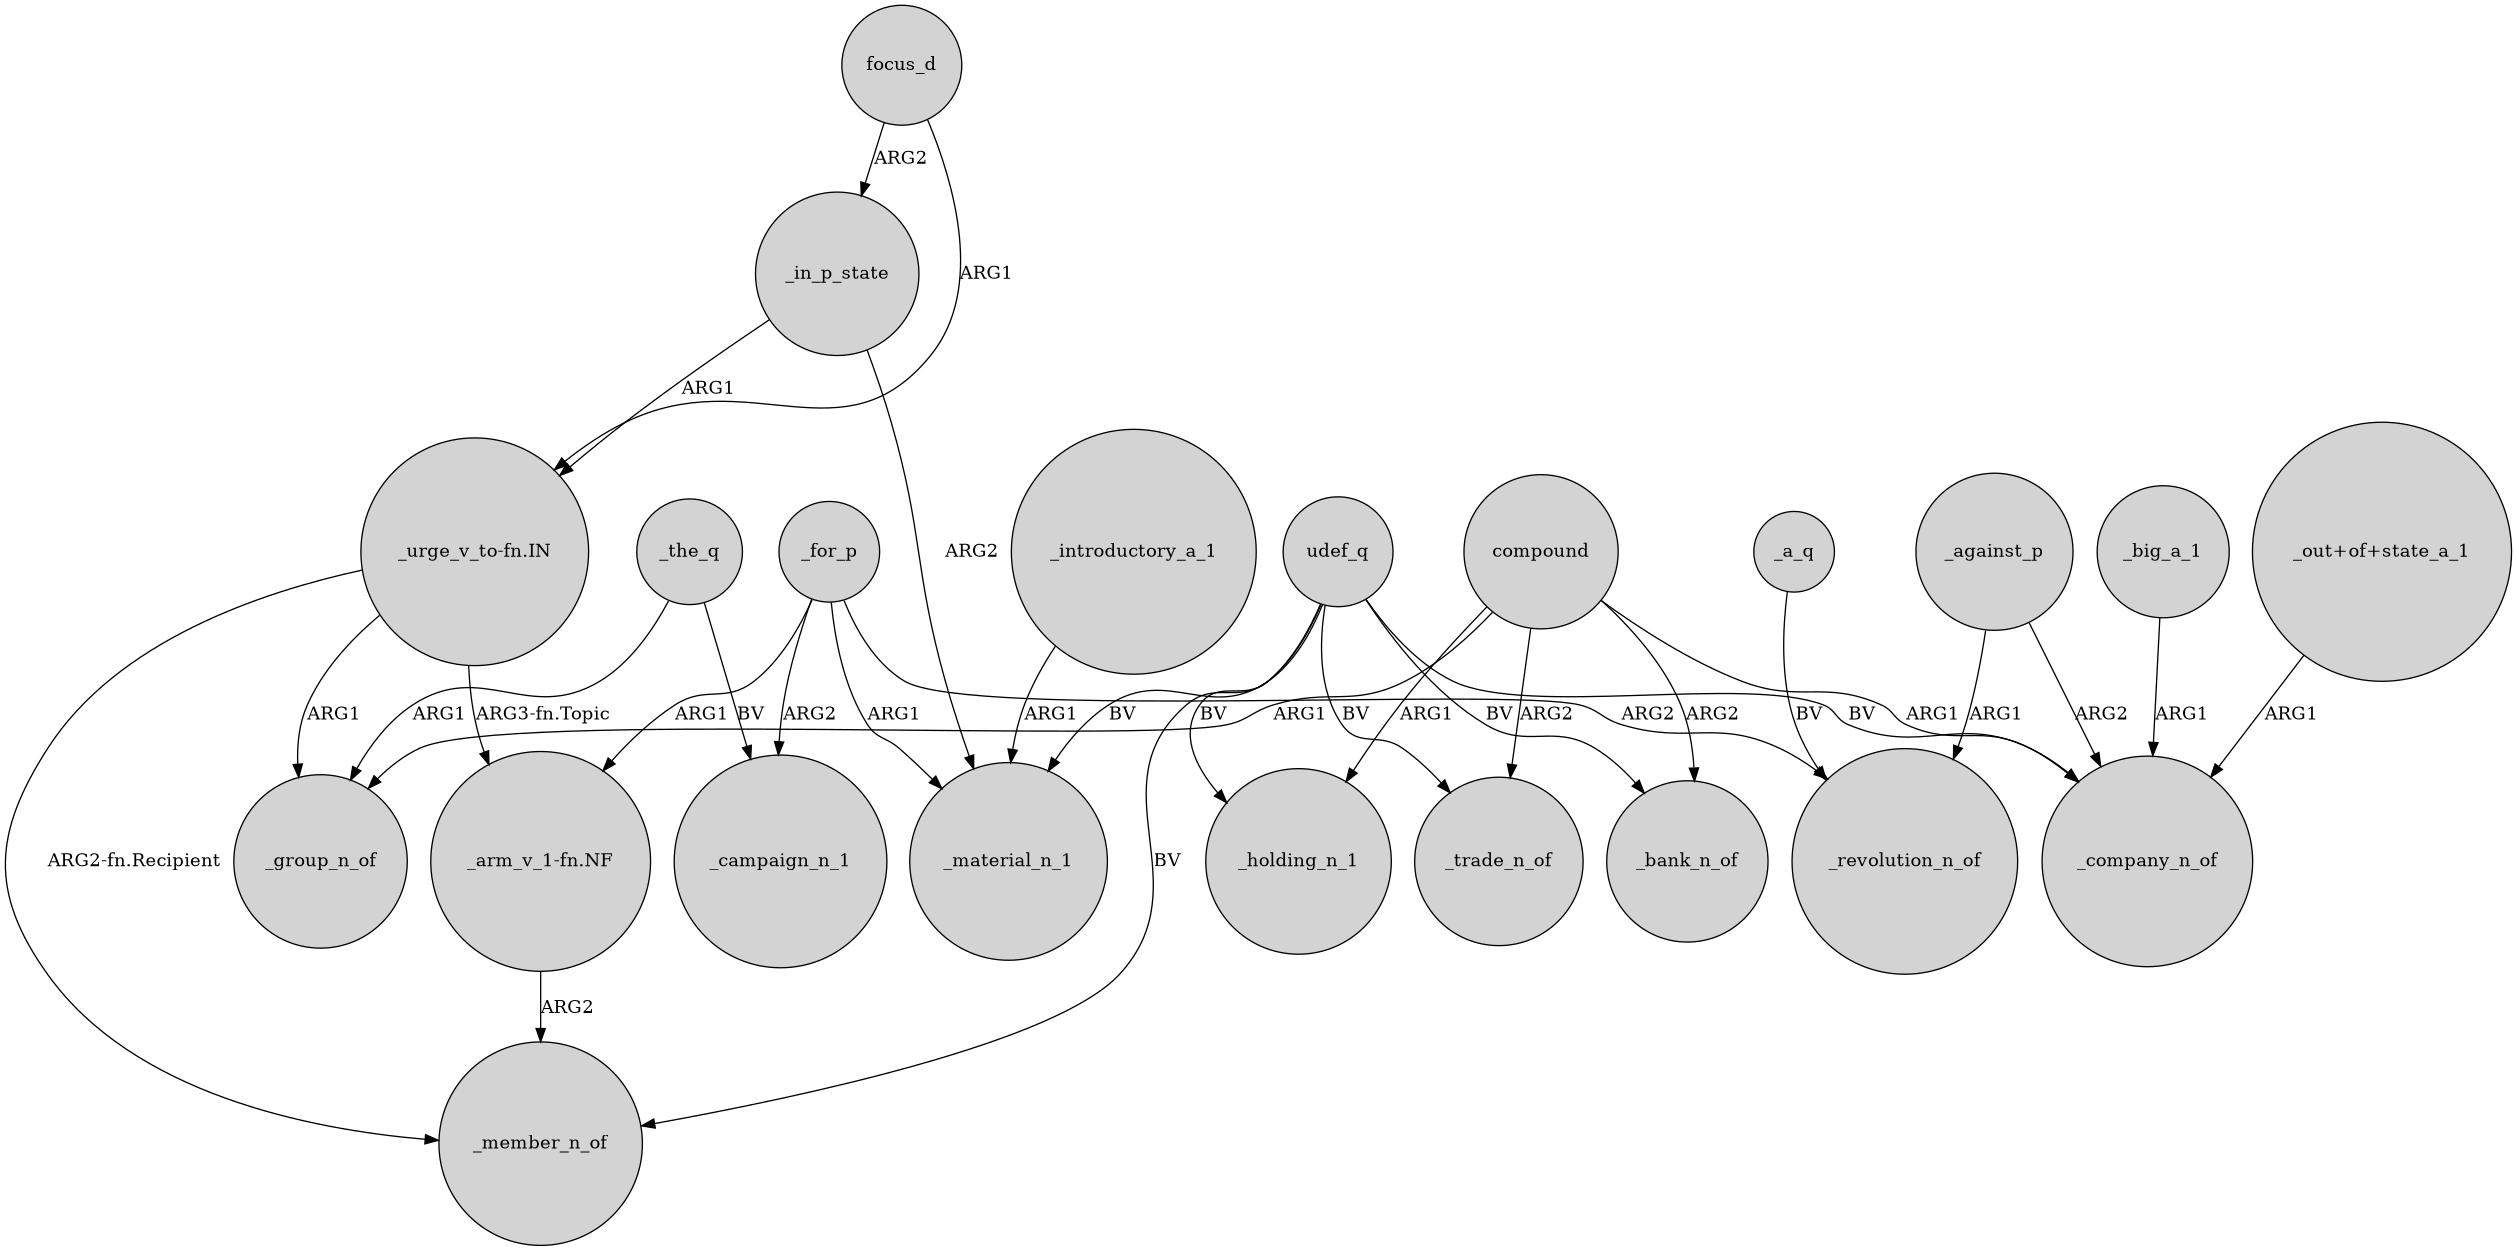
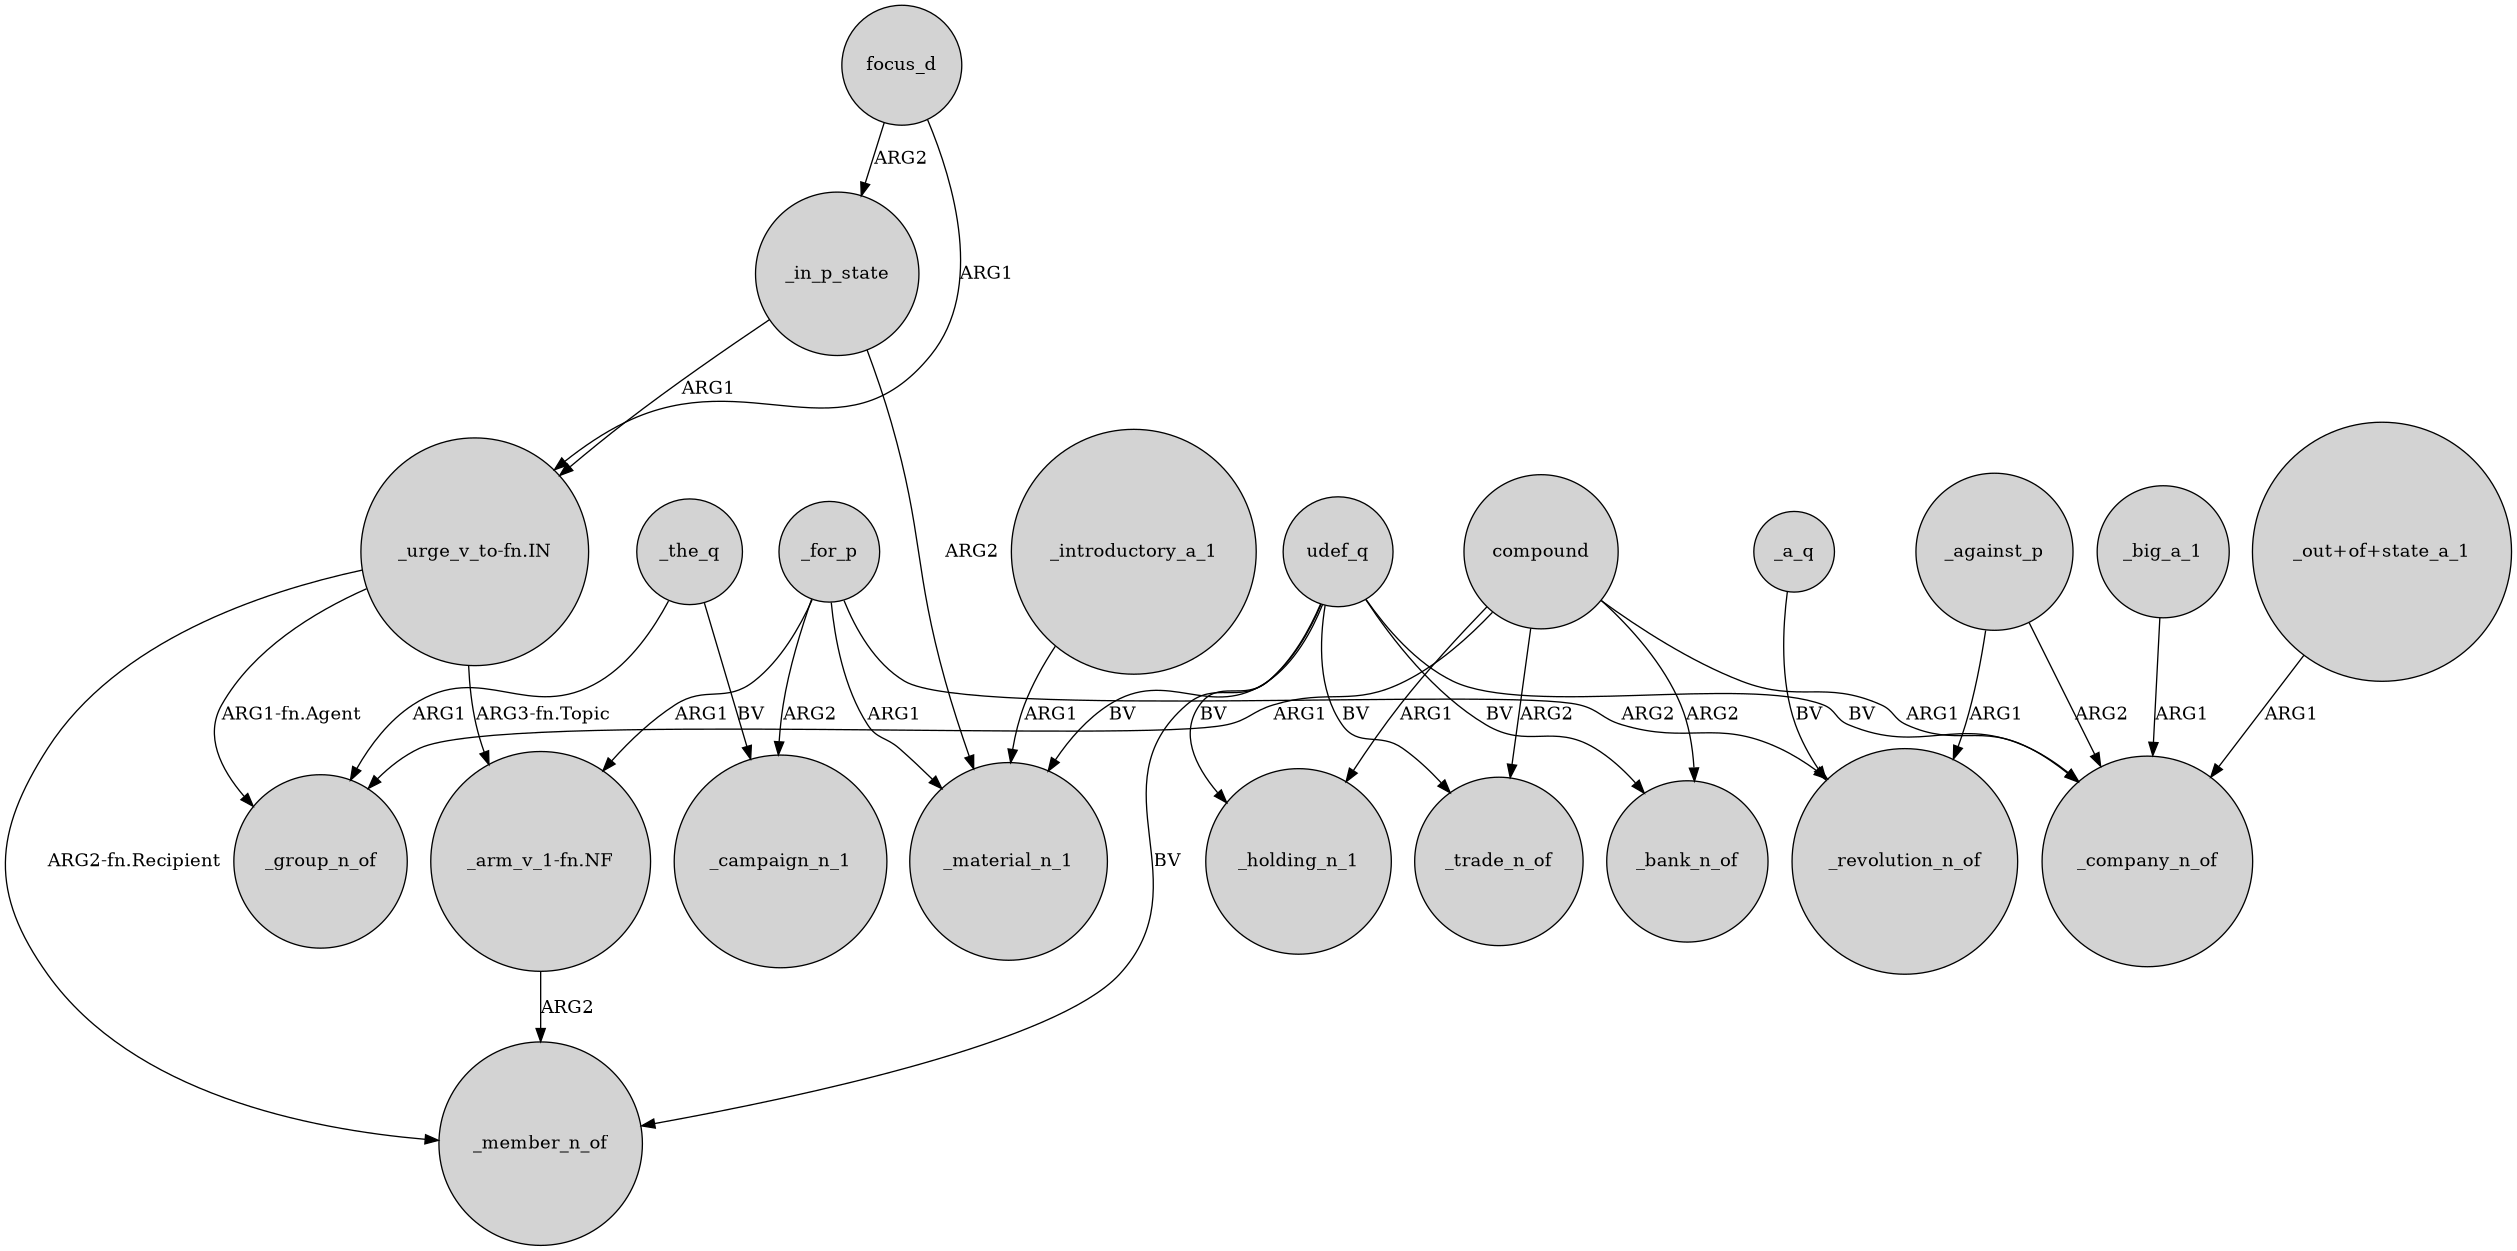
edge "_urge_v_to-fn.IN" -> "_group_n_of": label "ARG1" -> "ARG1-fn.Agent"
